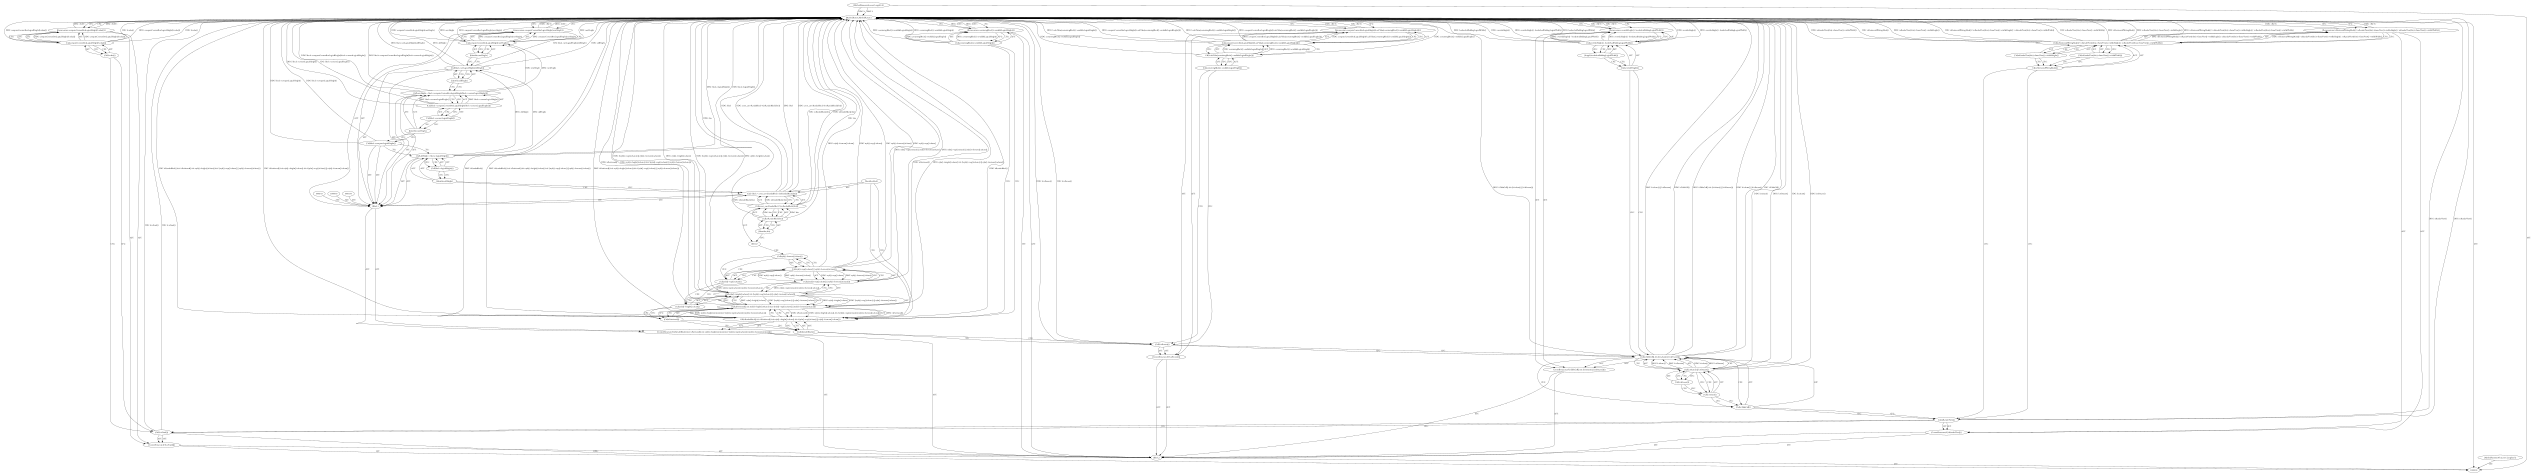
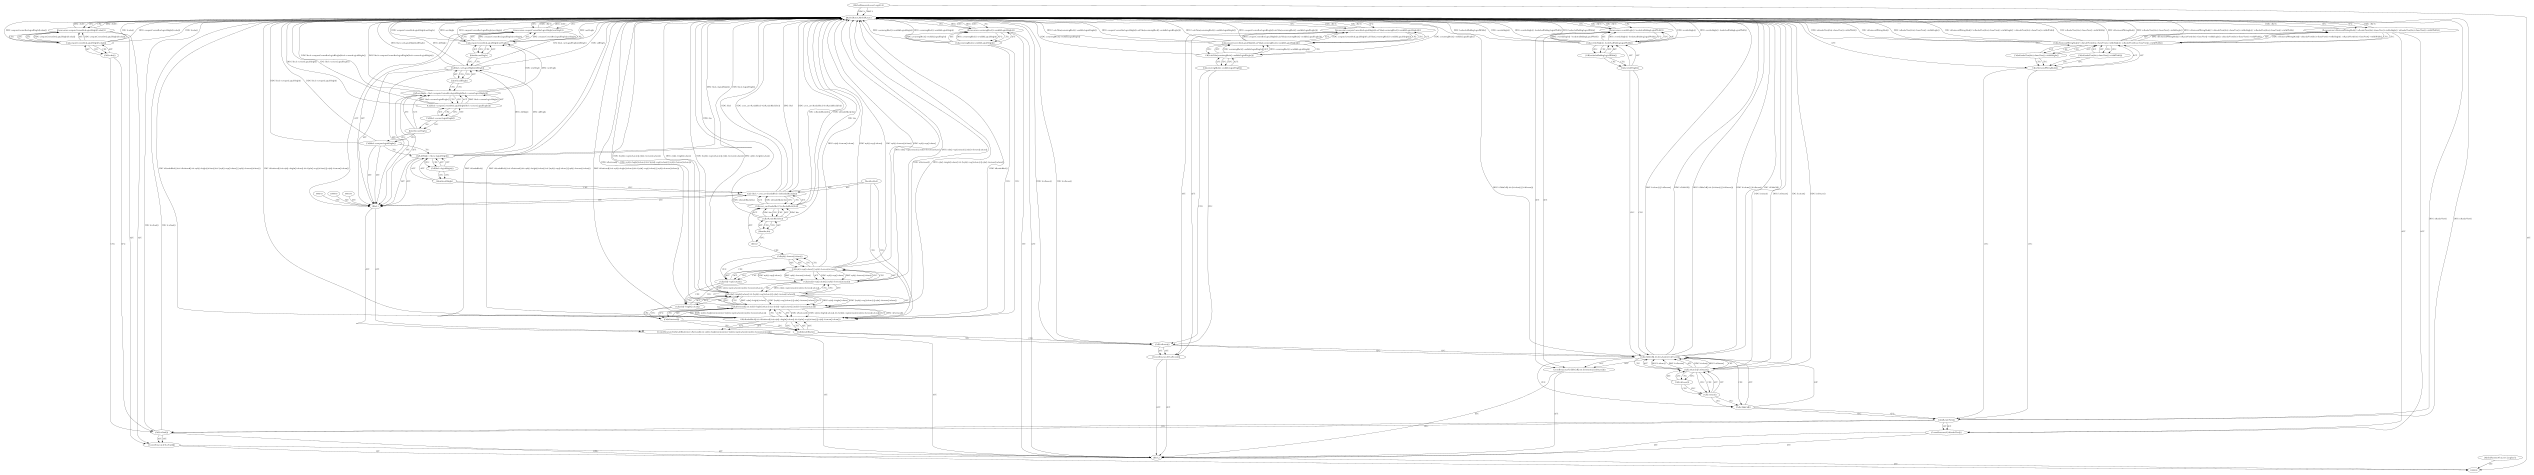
edge "(MethodReturn,MethodReturn)" -> "1000100": now "(MethodReturn,MethodReturn)" -> "(Call,isHorizontalWritingMode())"
node "(Length,borderAndPaddingLogicalWidth())": label "(Length,borderAndPaddingLogicalWidth())" -> "(Call,borderAndPaddingLogicalWidth())"
edge "(Call,const_cast<RenderBlock*>(toRenderBlock(this)))" -> "1000147": reversed
